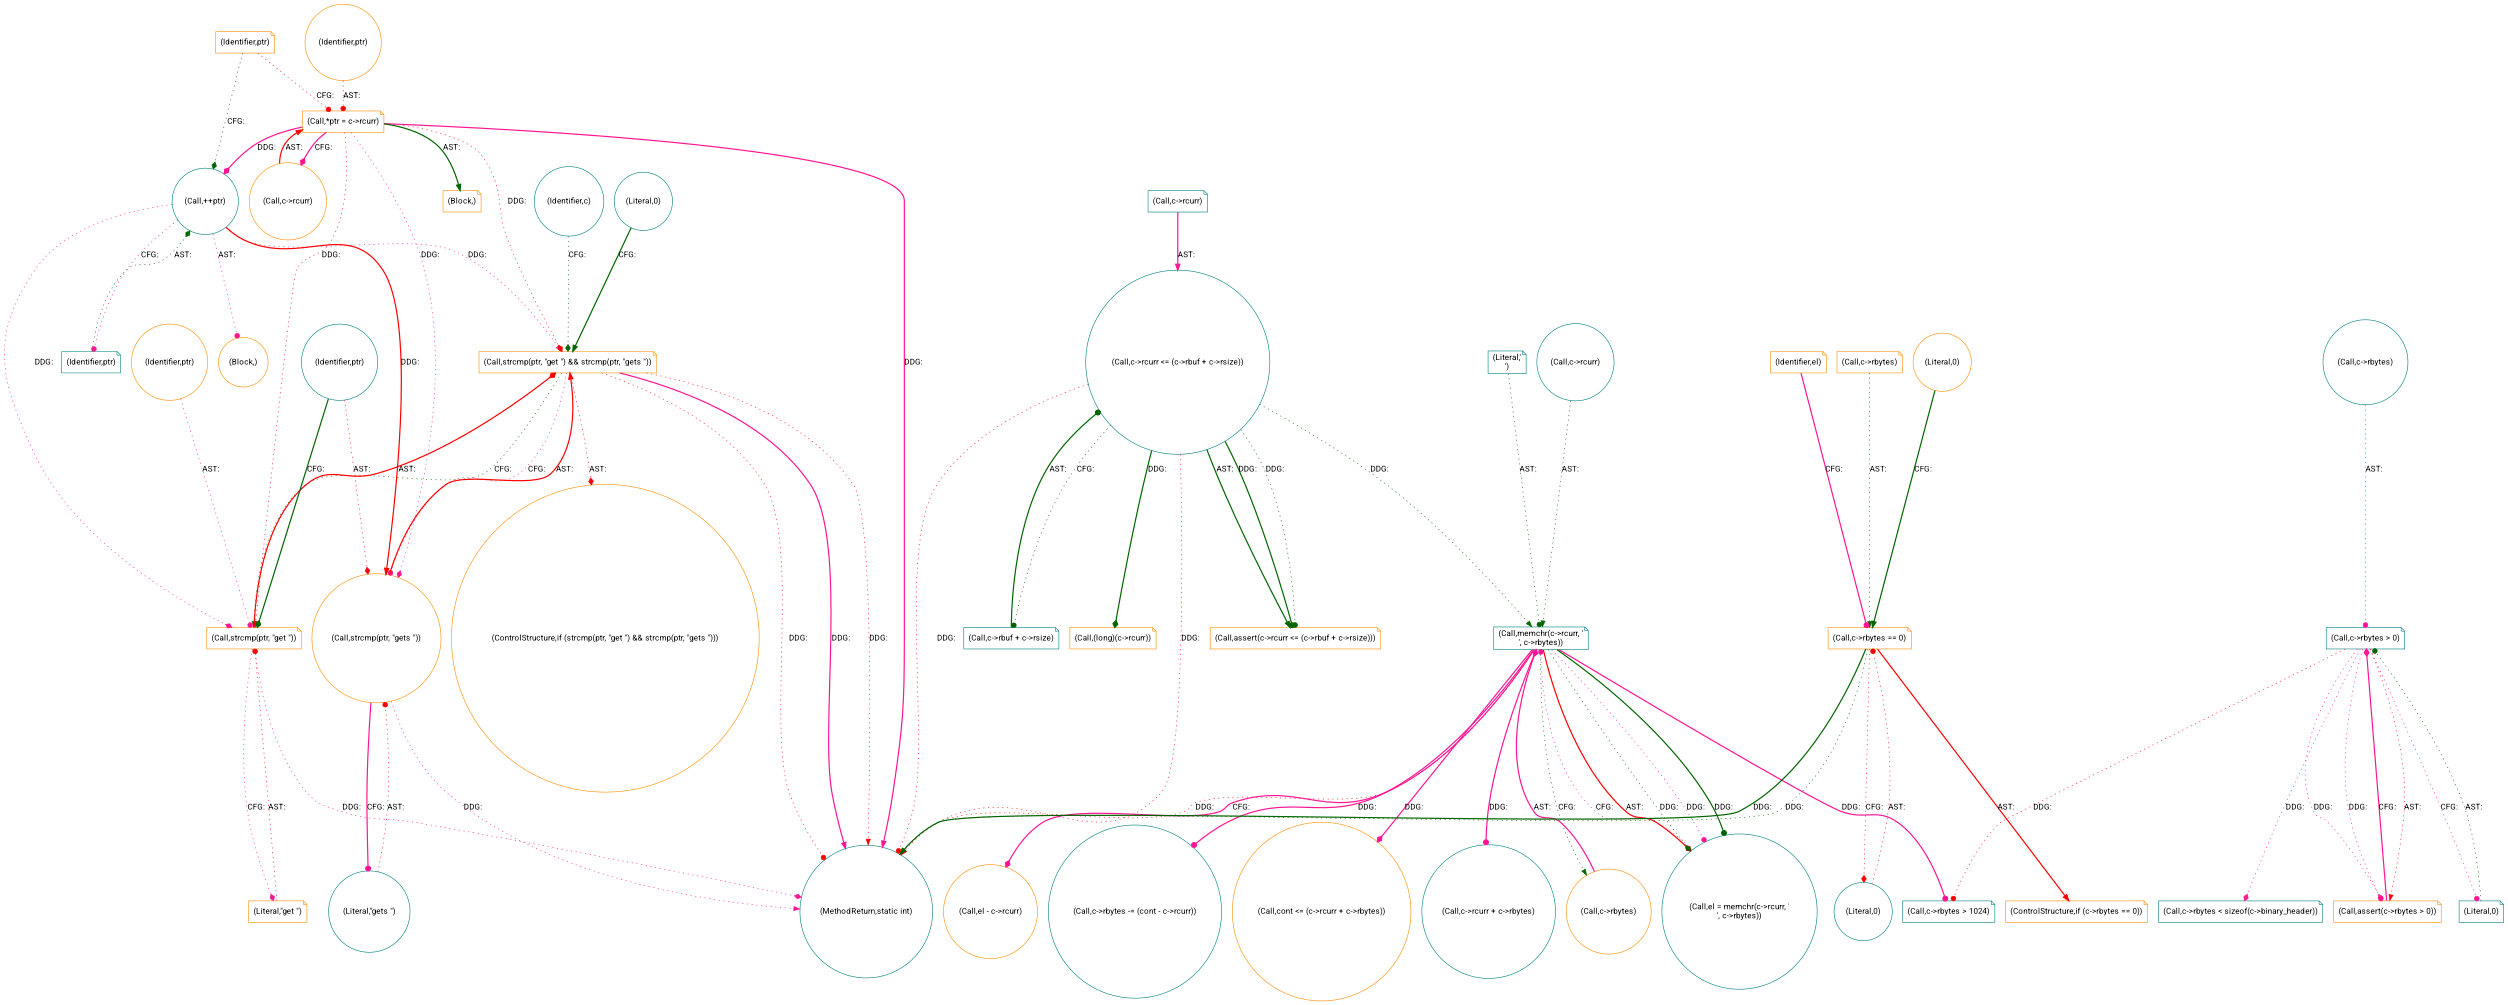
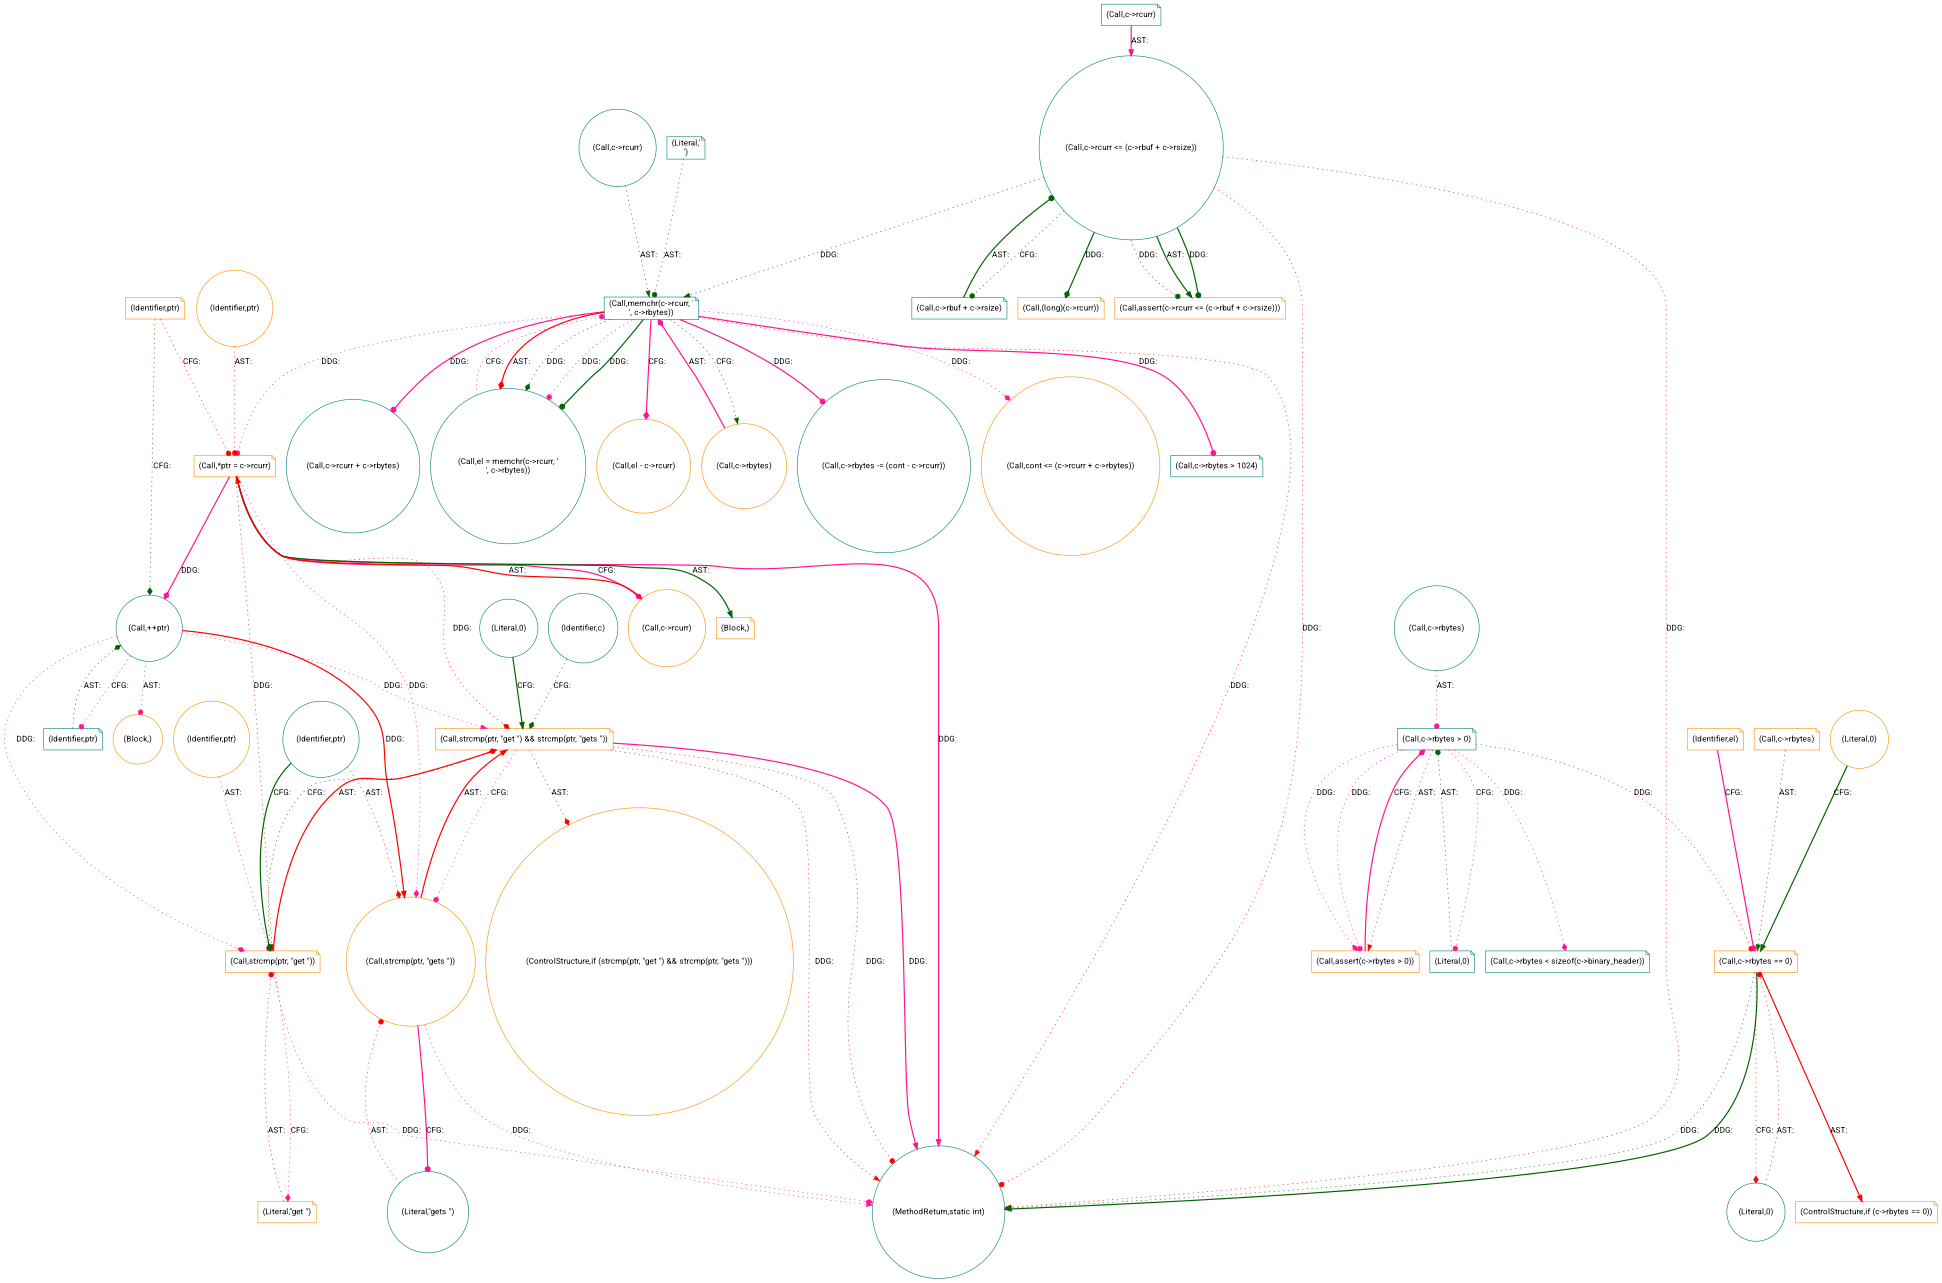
edge "(Call,memchr(c->rcurr, ' ', c->rbytes))" -> "(Call,*ptr = c->rcurr)": added, label "DDG:"
edge "(Call,c->rbytes > 0)" -> "(Call,c->rbytes > 1024)": now "(Call,c->rbytes > 0)" -> "(Call,c->rbytes == 0)"
edge "(Call,memchr(c->rcurr, ' ', c->rbytes))" -> "(Call,cont <= (c->rcurr + c->rbytes))": style bold -> dotted
